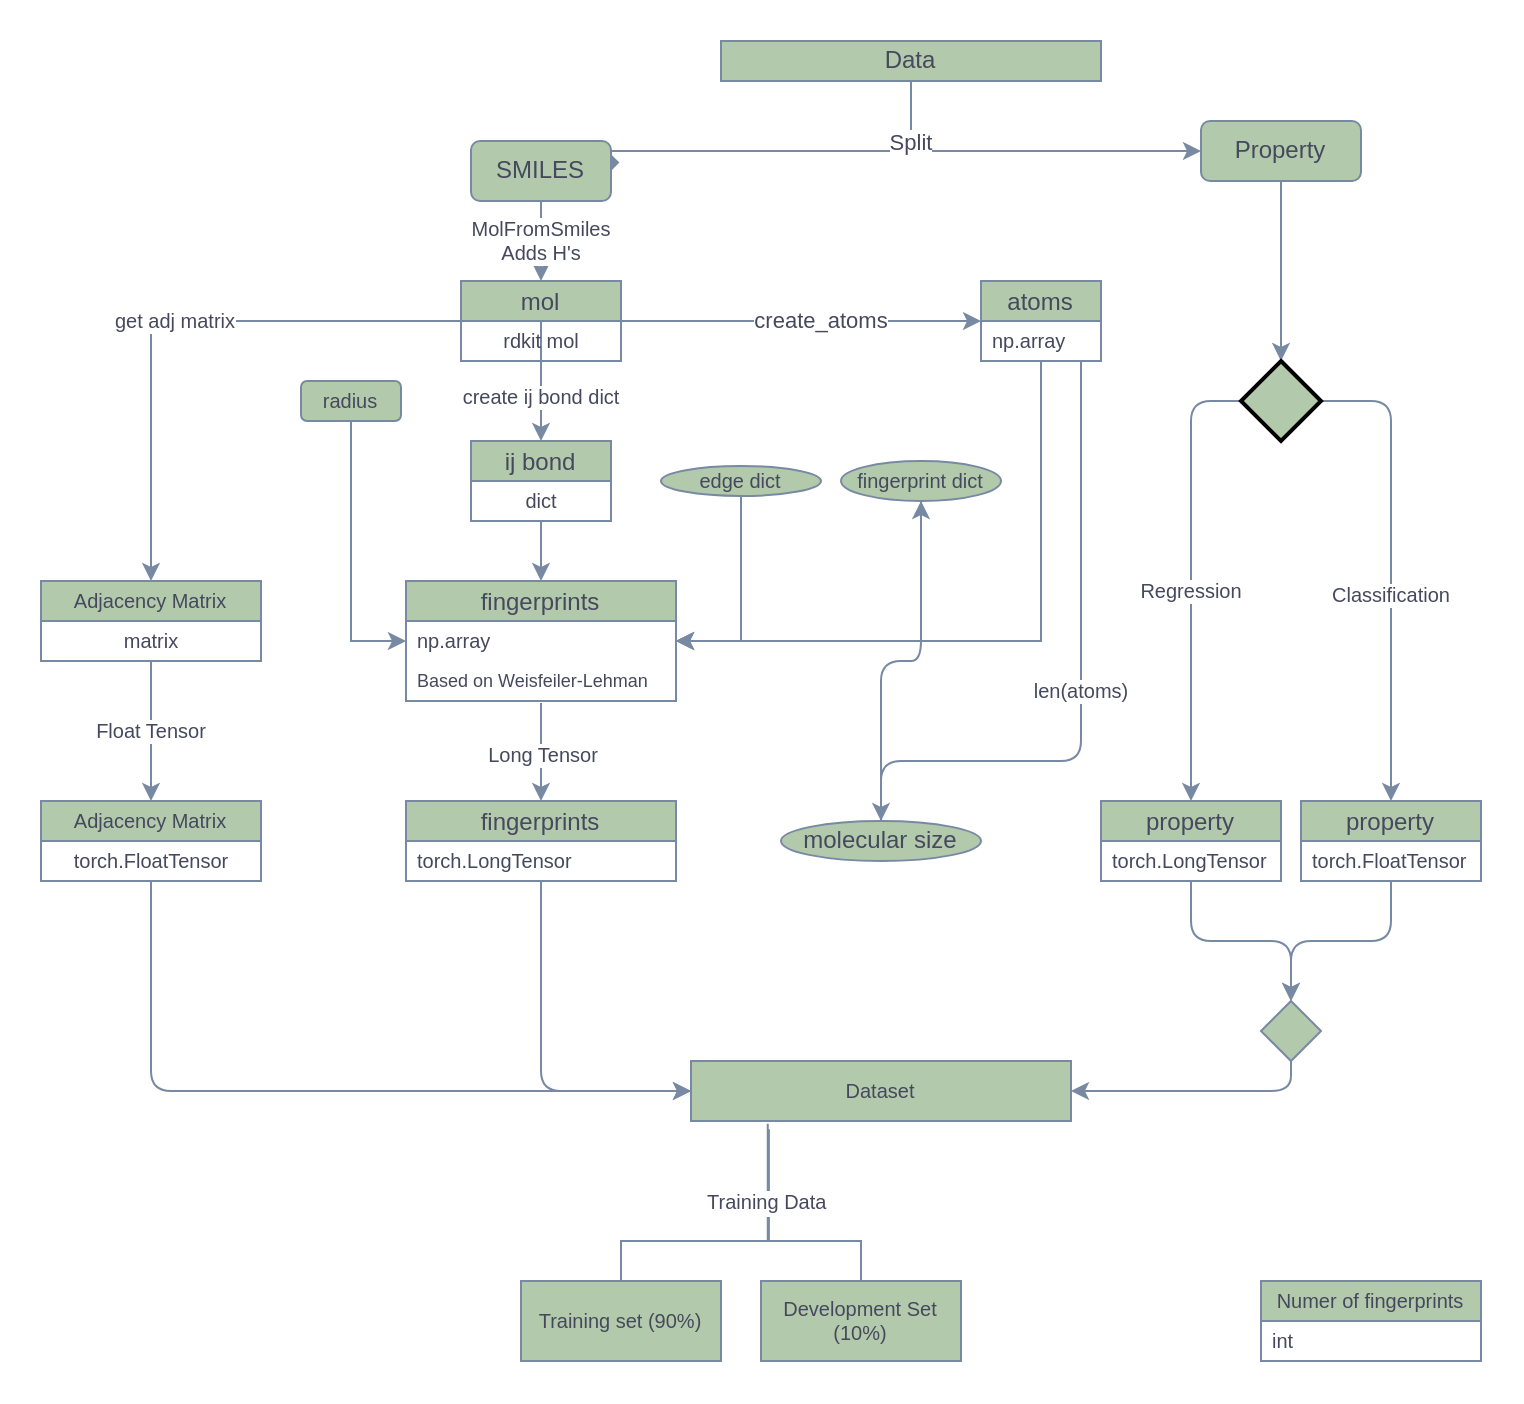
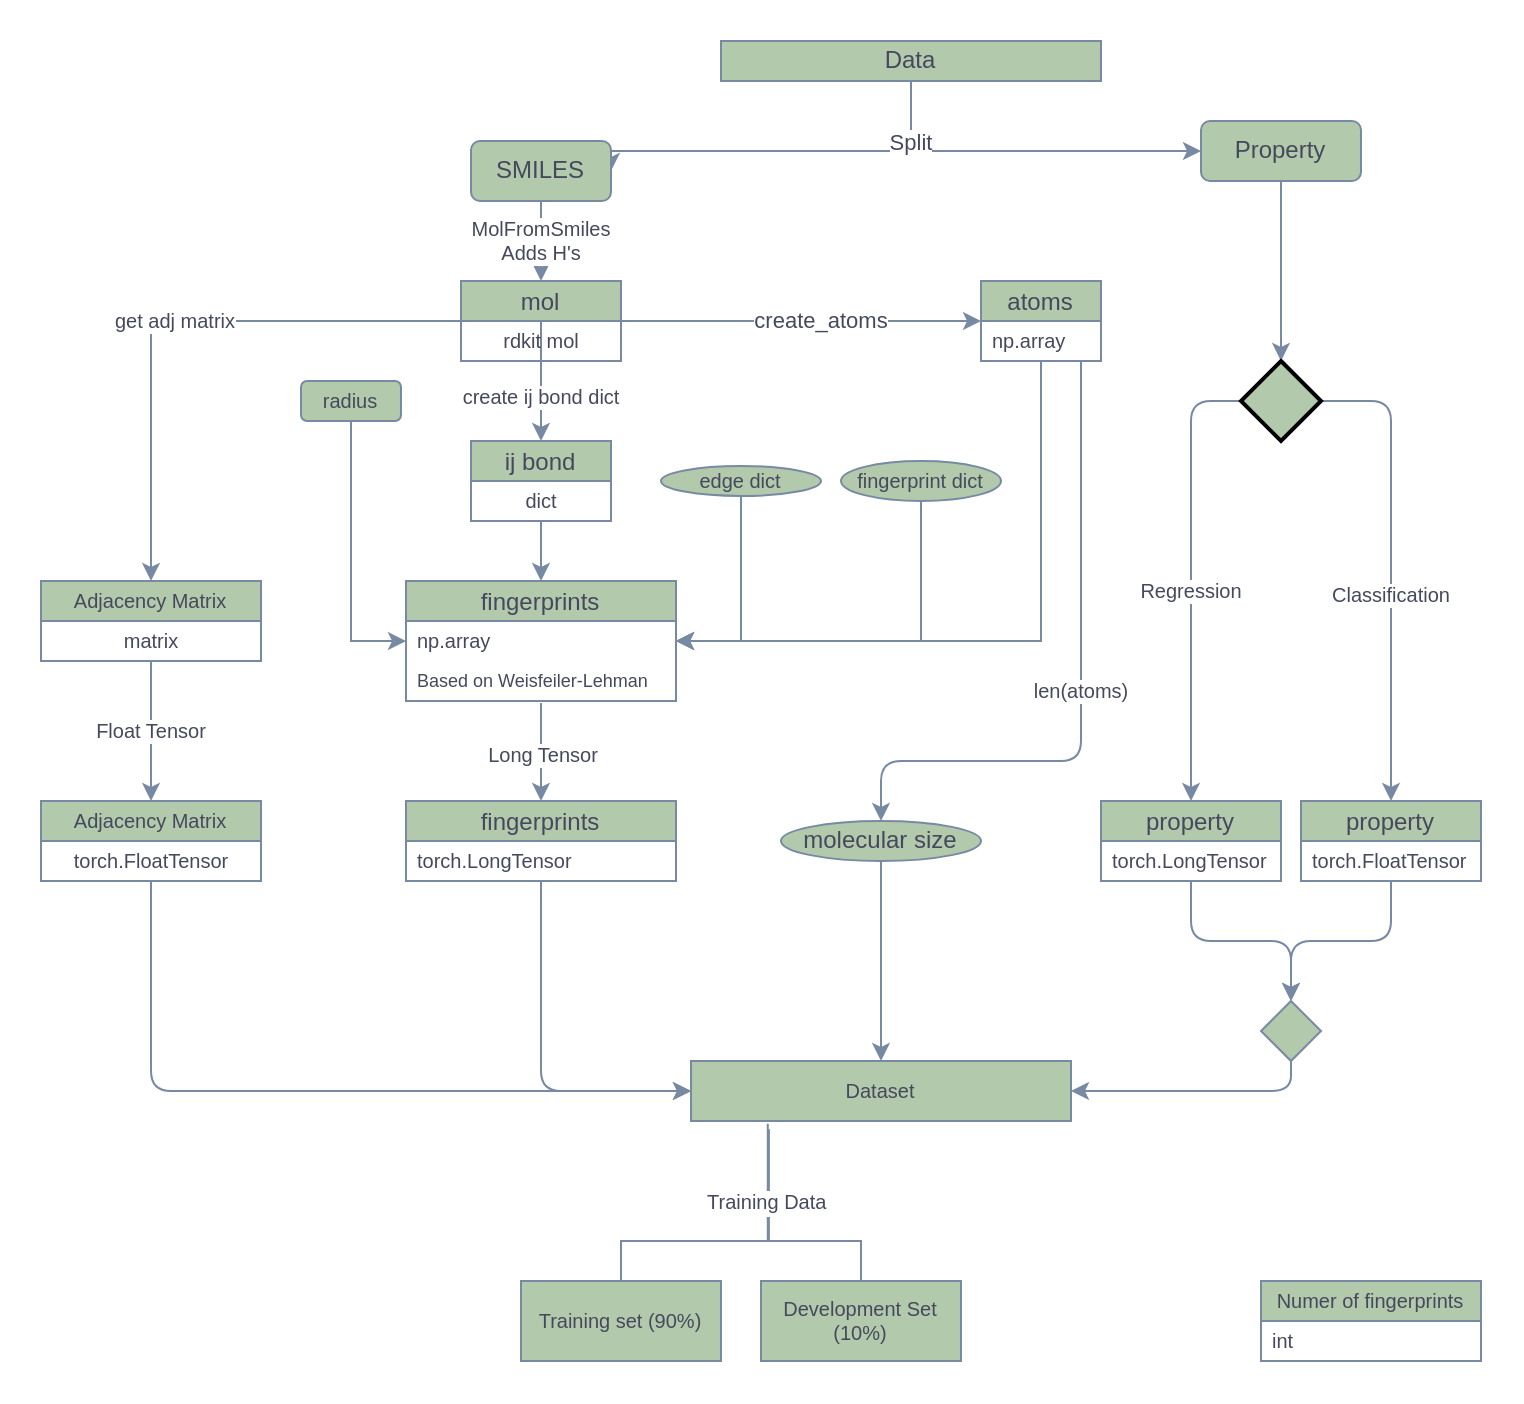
edge "Data" -> "SMILES": arrowhead diamond -> classic
edge "molecular size" -> "fingerprint dict": now "molecular size" -> "Dataset"
